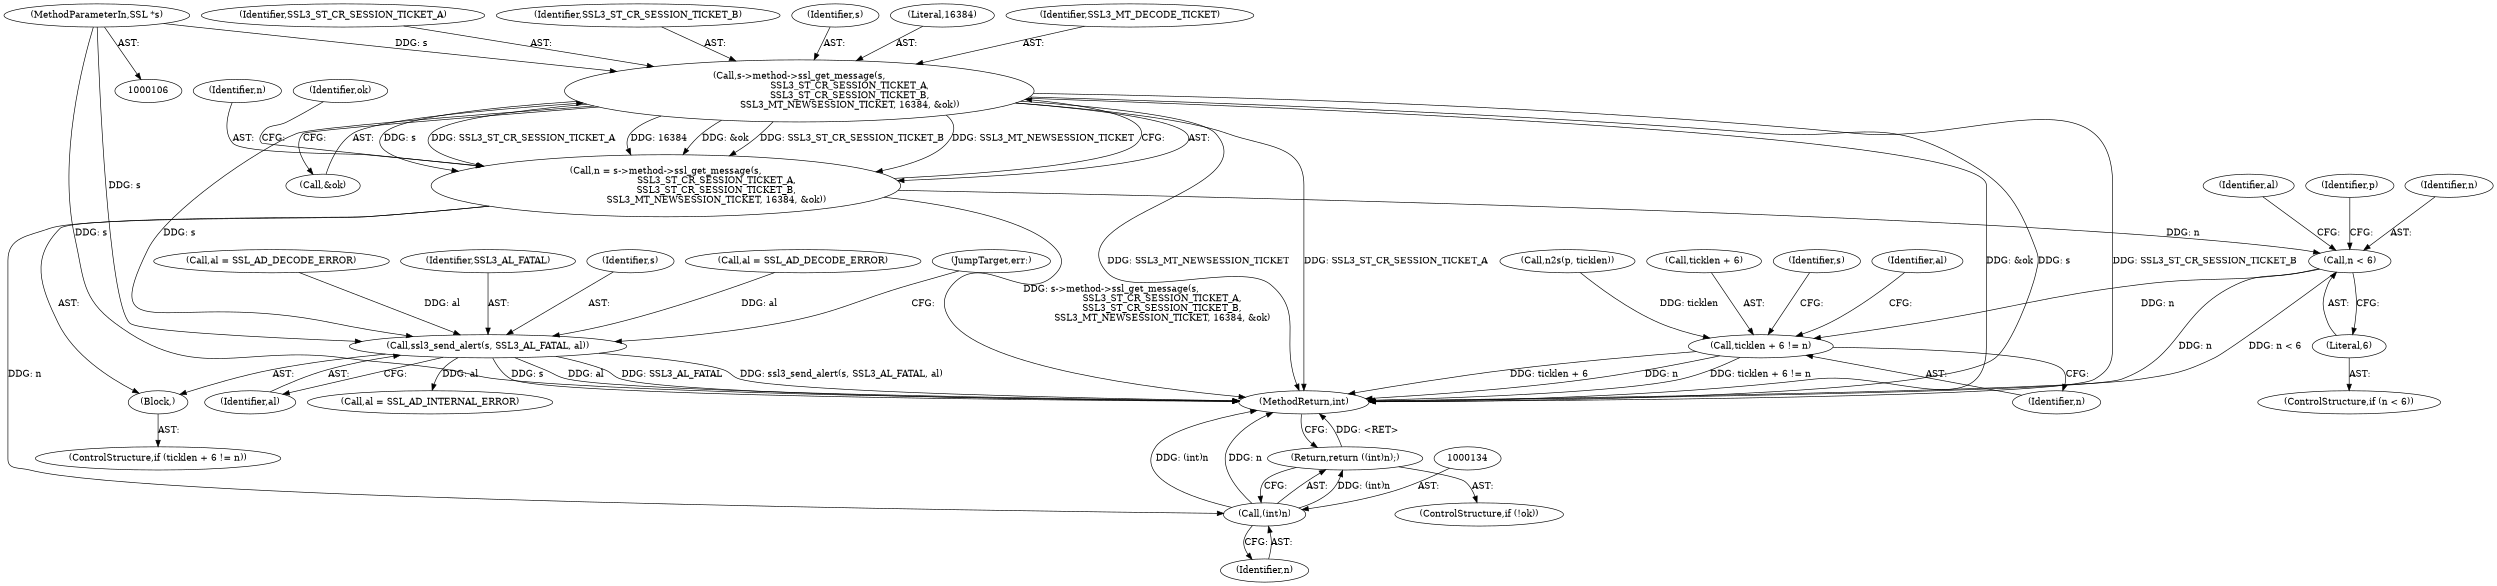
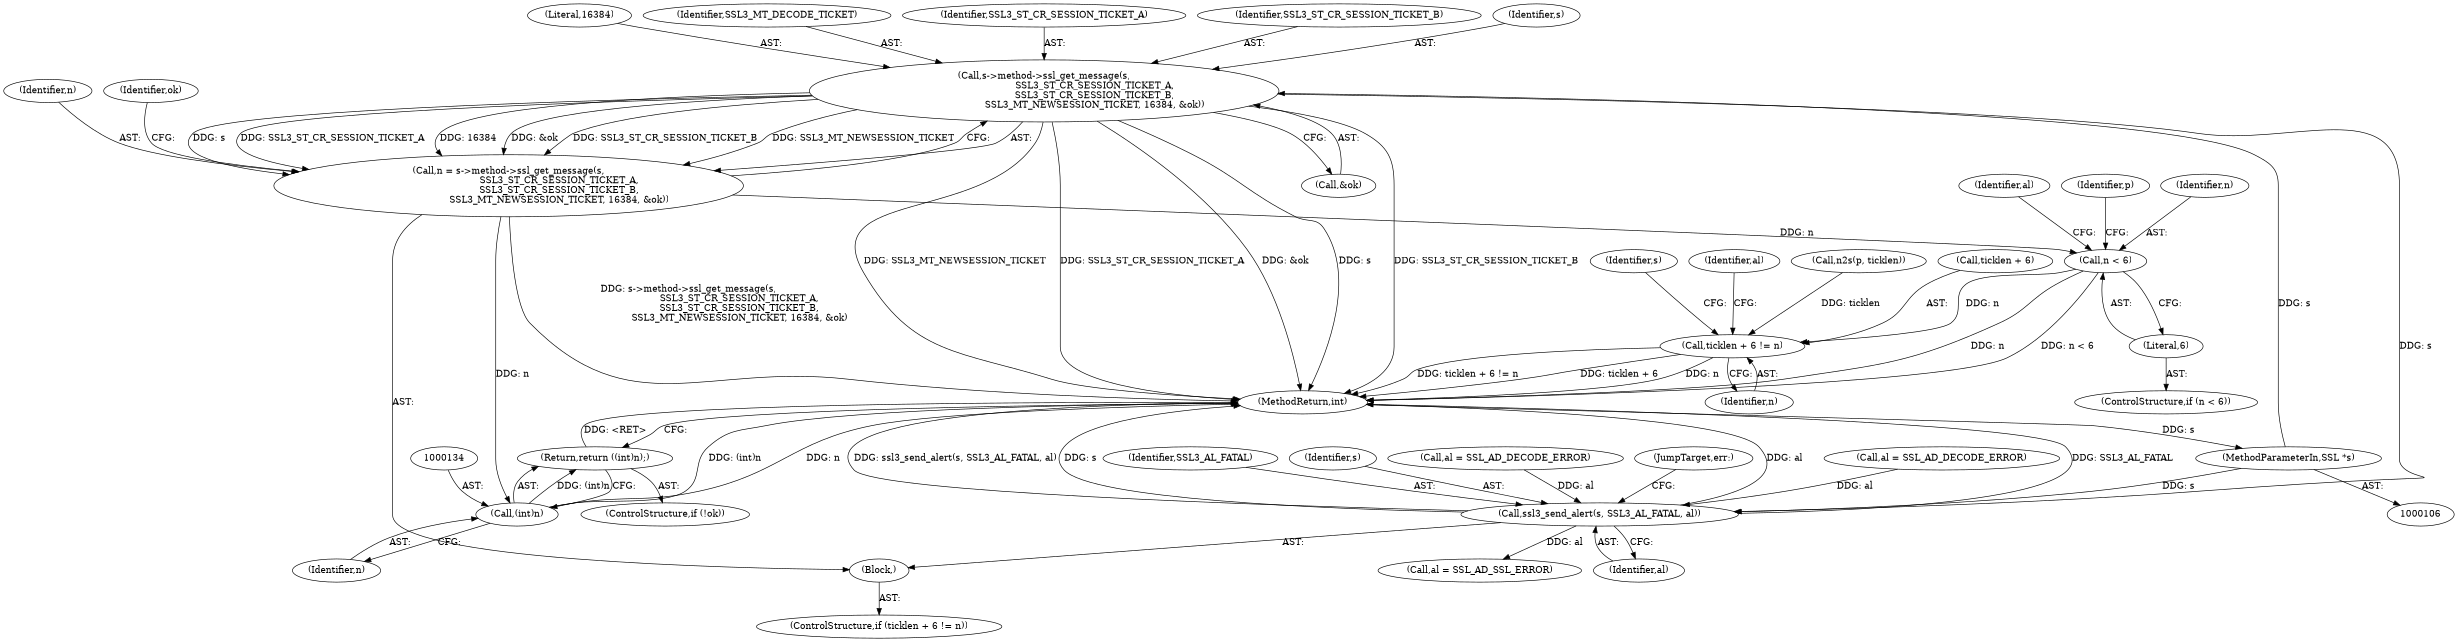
edge "(MethodParameterIn,SSL *s)" -> "(MethodReturn,int)": reversed
node "(Call,al = SSL_AD_INTERNAL_ERROR)": label "(Call,al = SSL_AD_INTERNAL_ERROR)" -> "(Call,al = SSL_AD_SSL_ERROR)"
